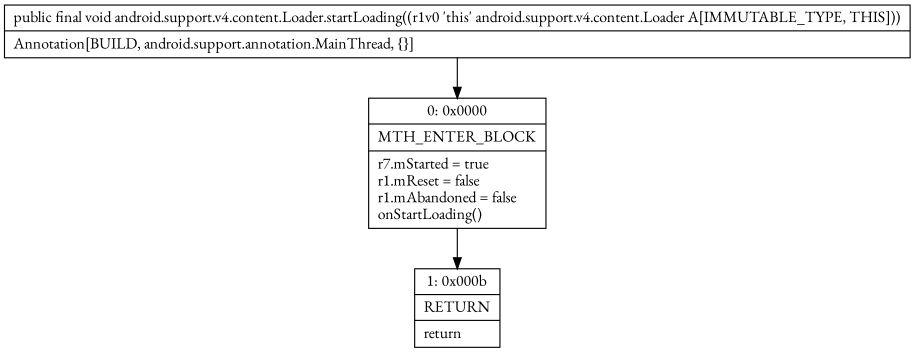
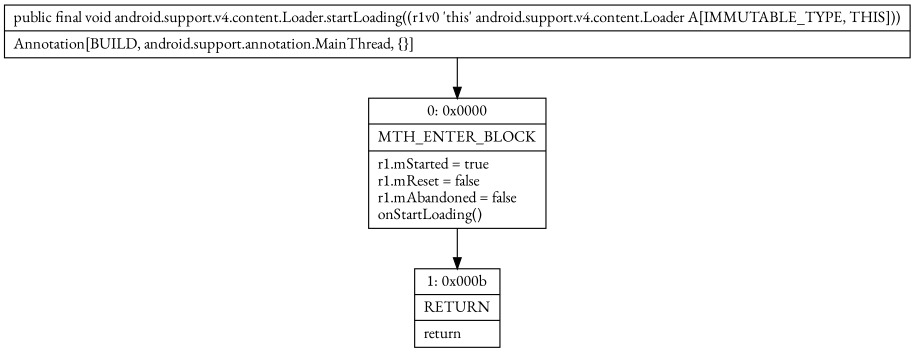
node "0: 0x0000": text "r7.mStarted = true" -> "r1.mStarted = true"
